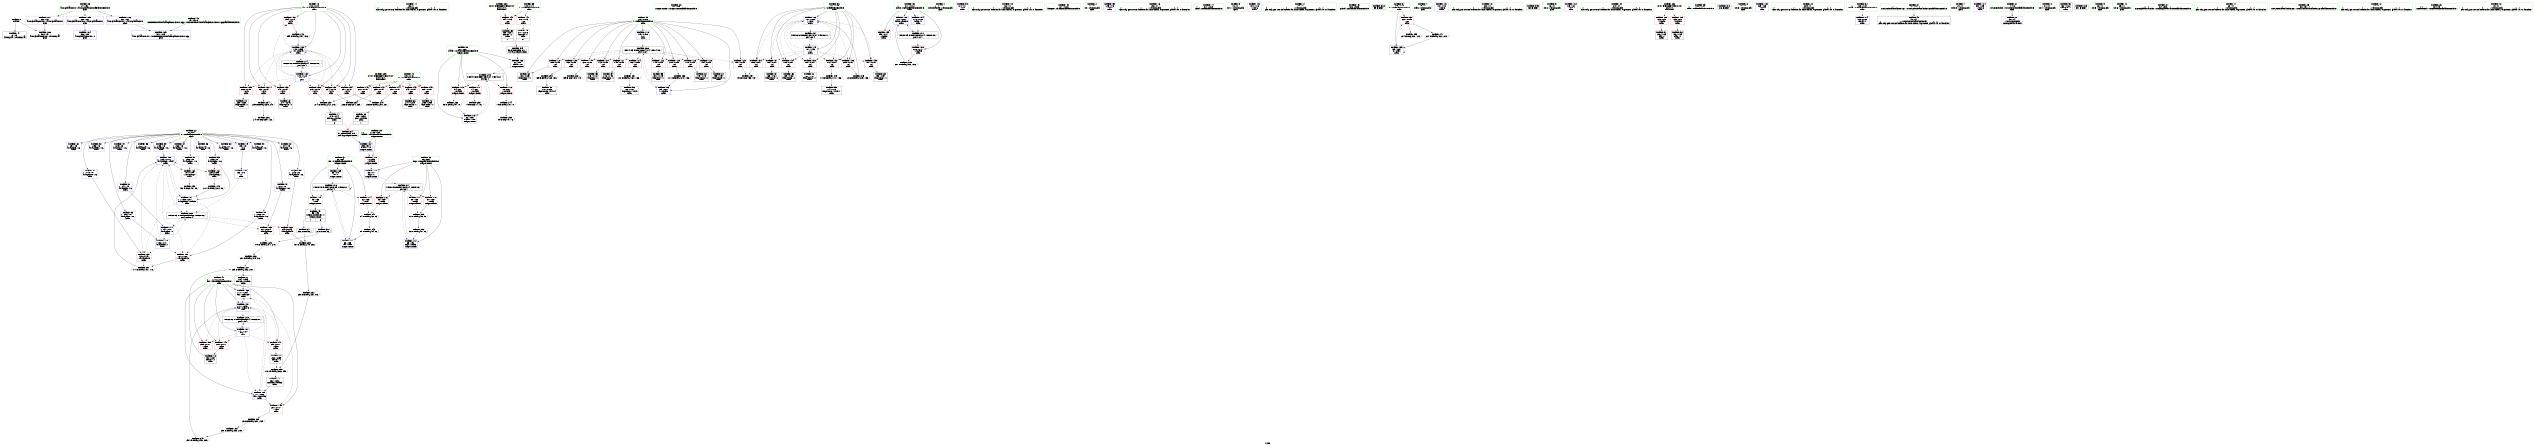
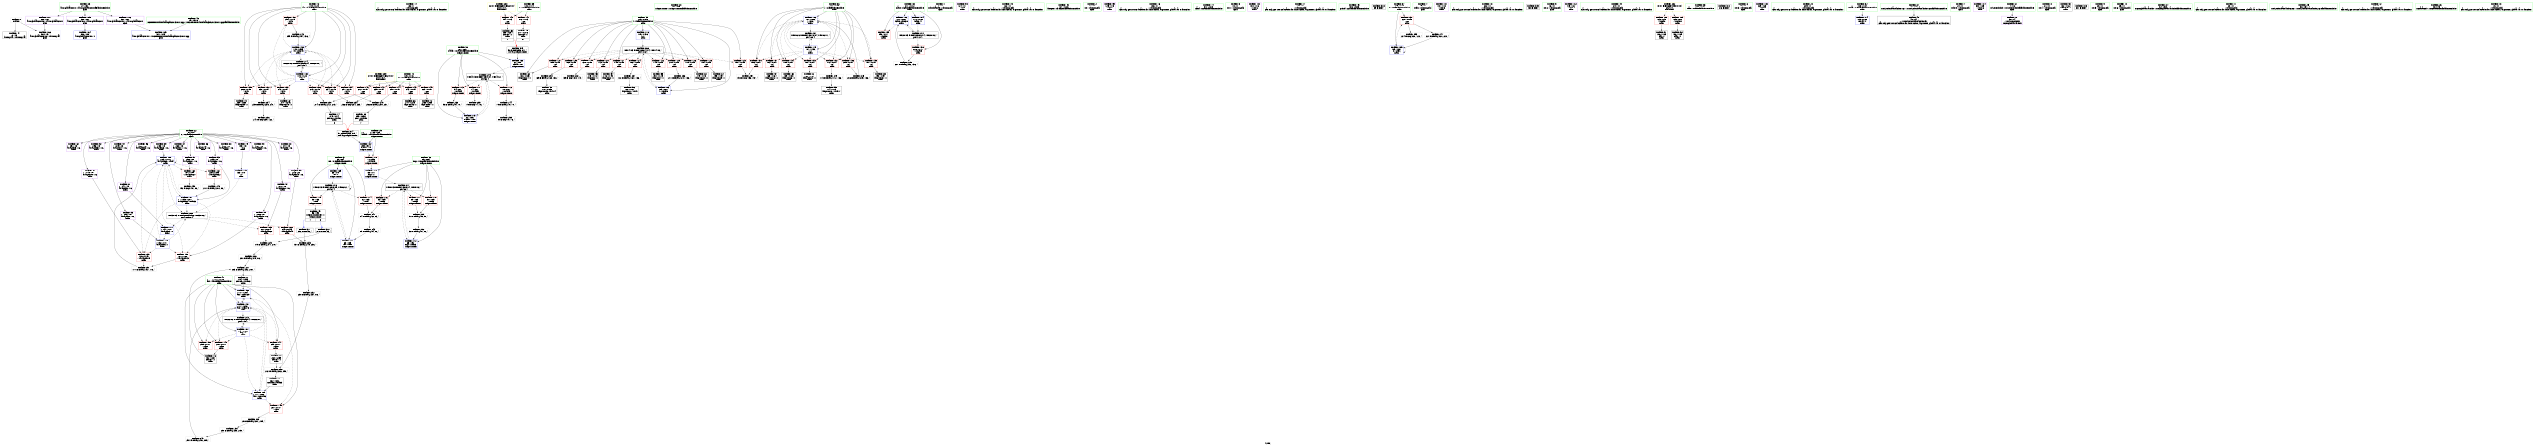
node "NodeID: 188": text "pow" -> "main"
